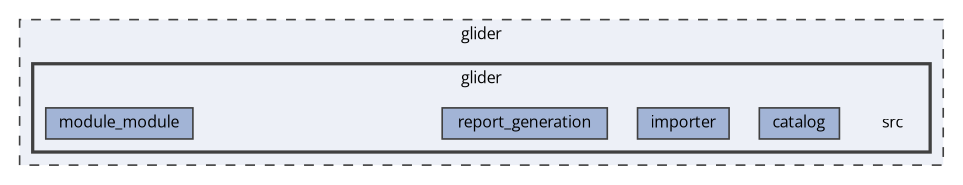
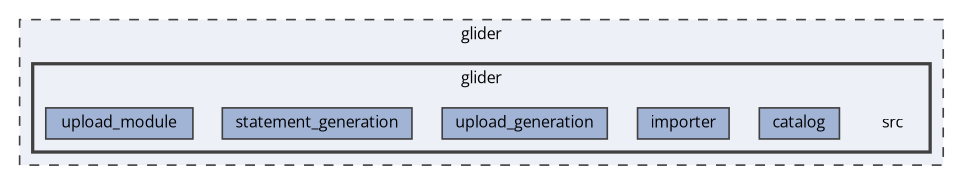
node "module_module": label "module_module" -> "upload_module"
node "statement_generation": added
node "report_generation": label "report_generation" -> "upload_generation"
